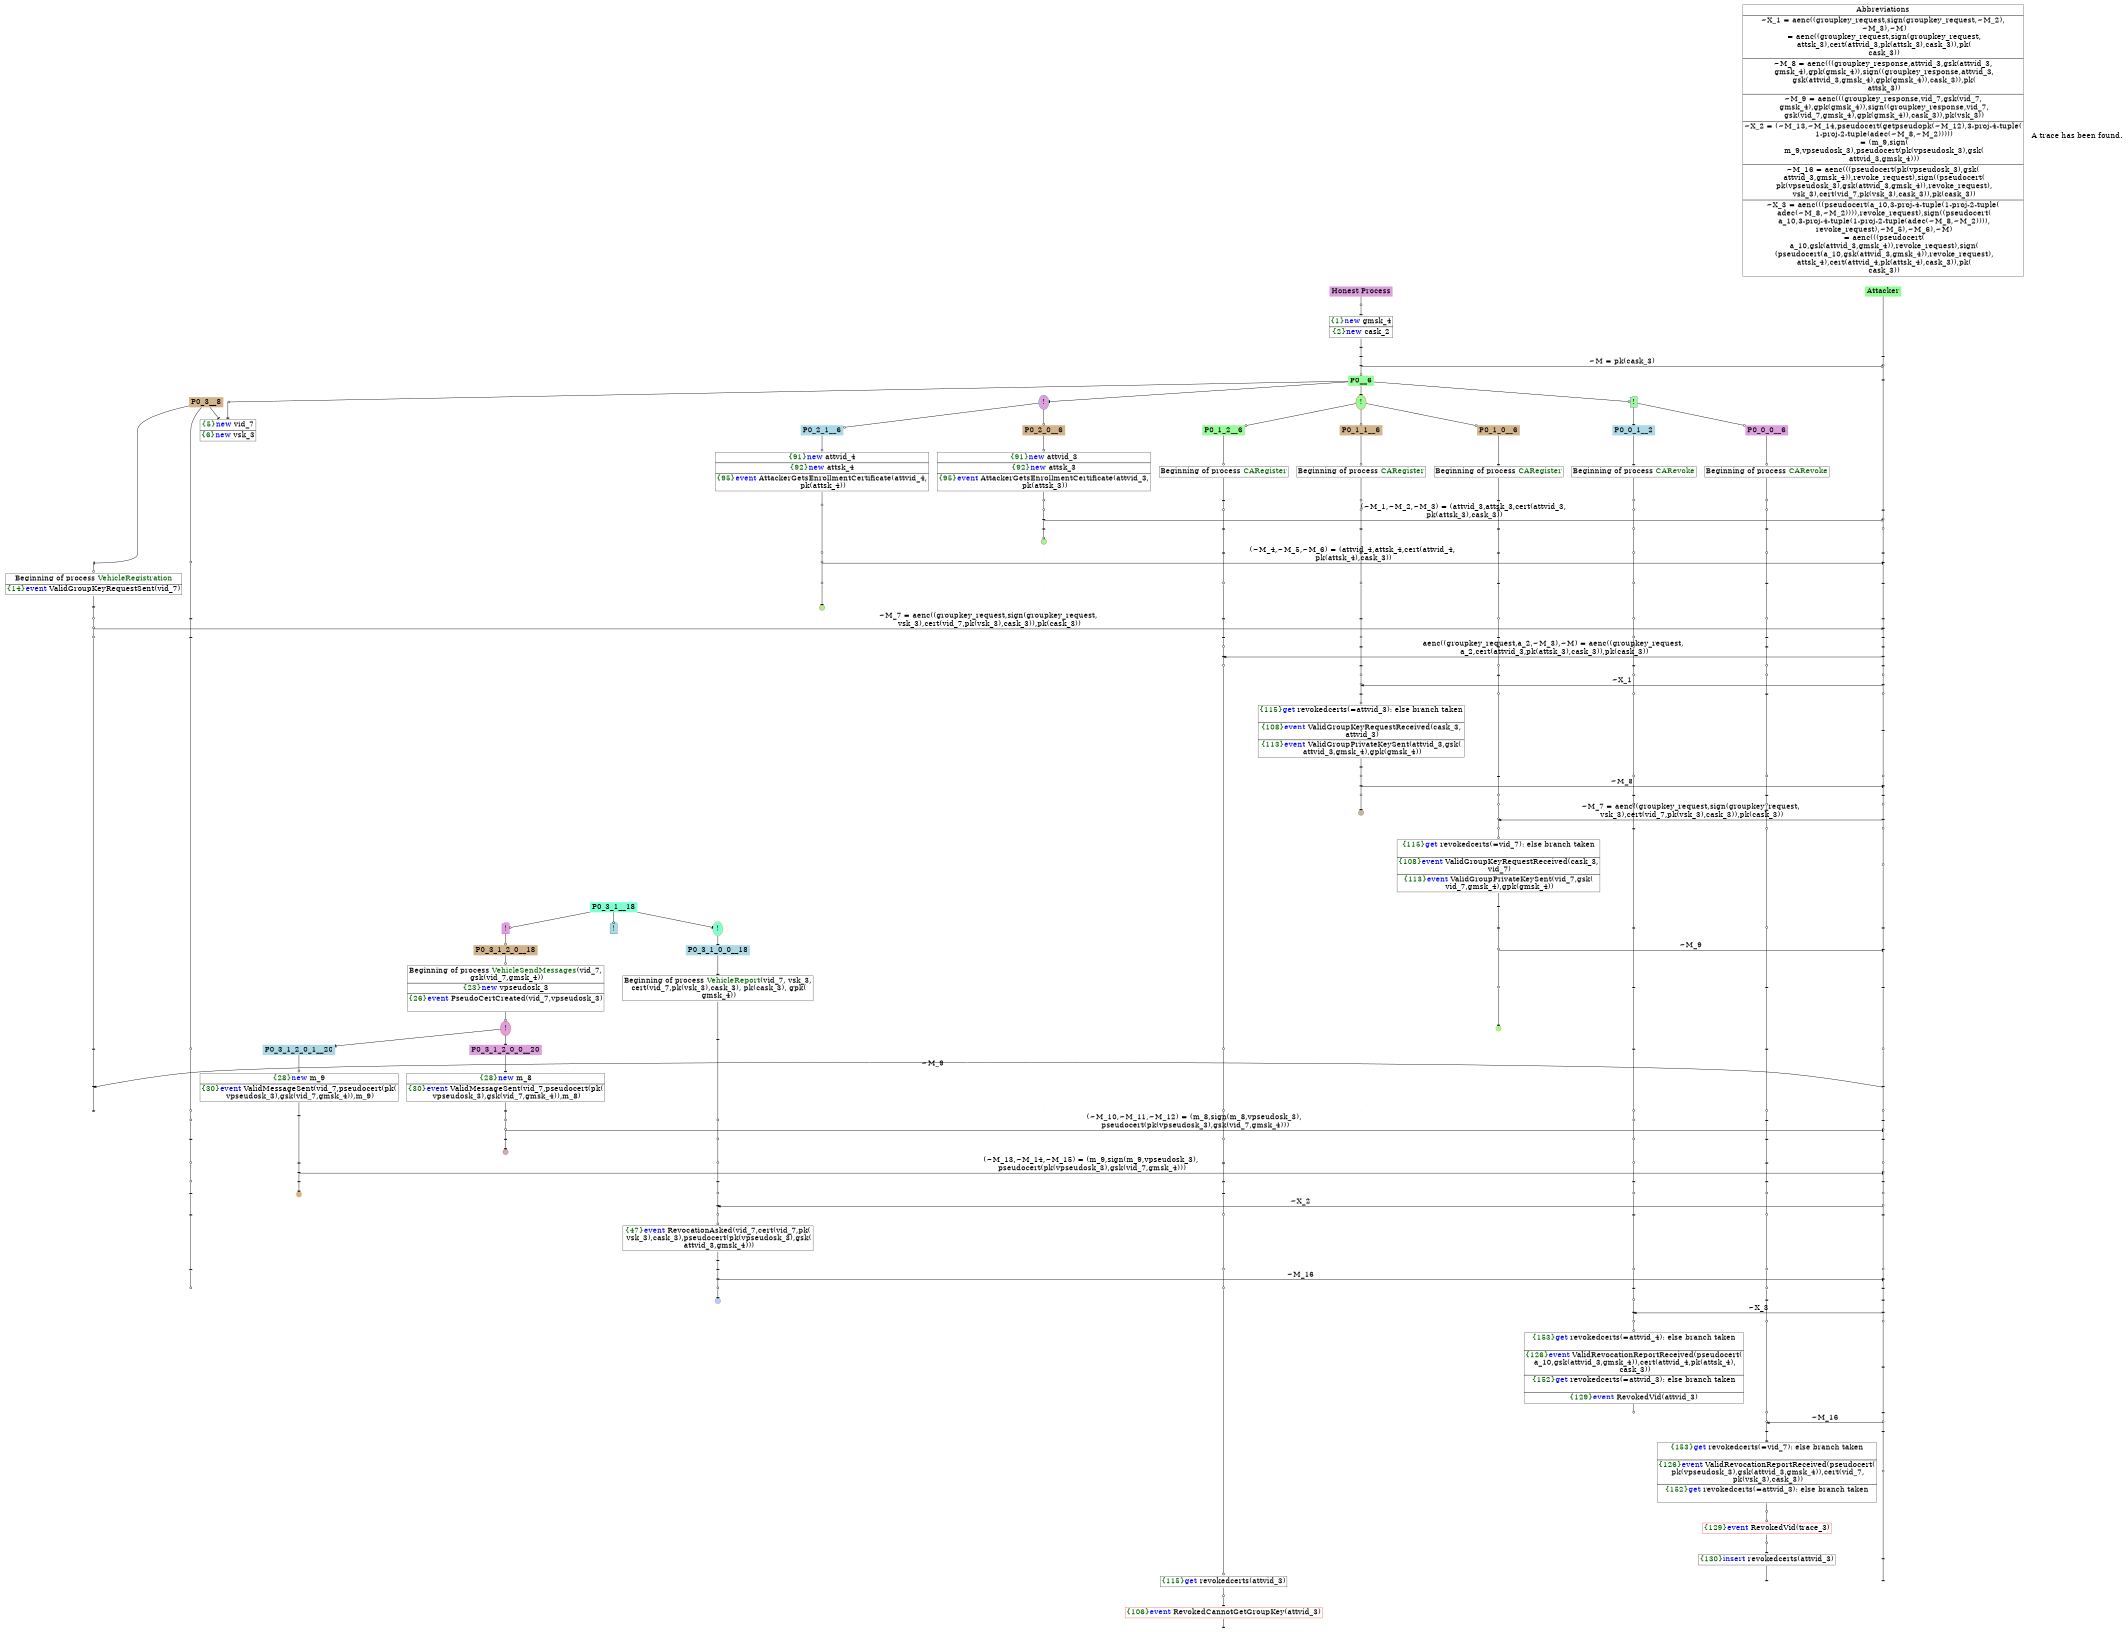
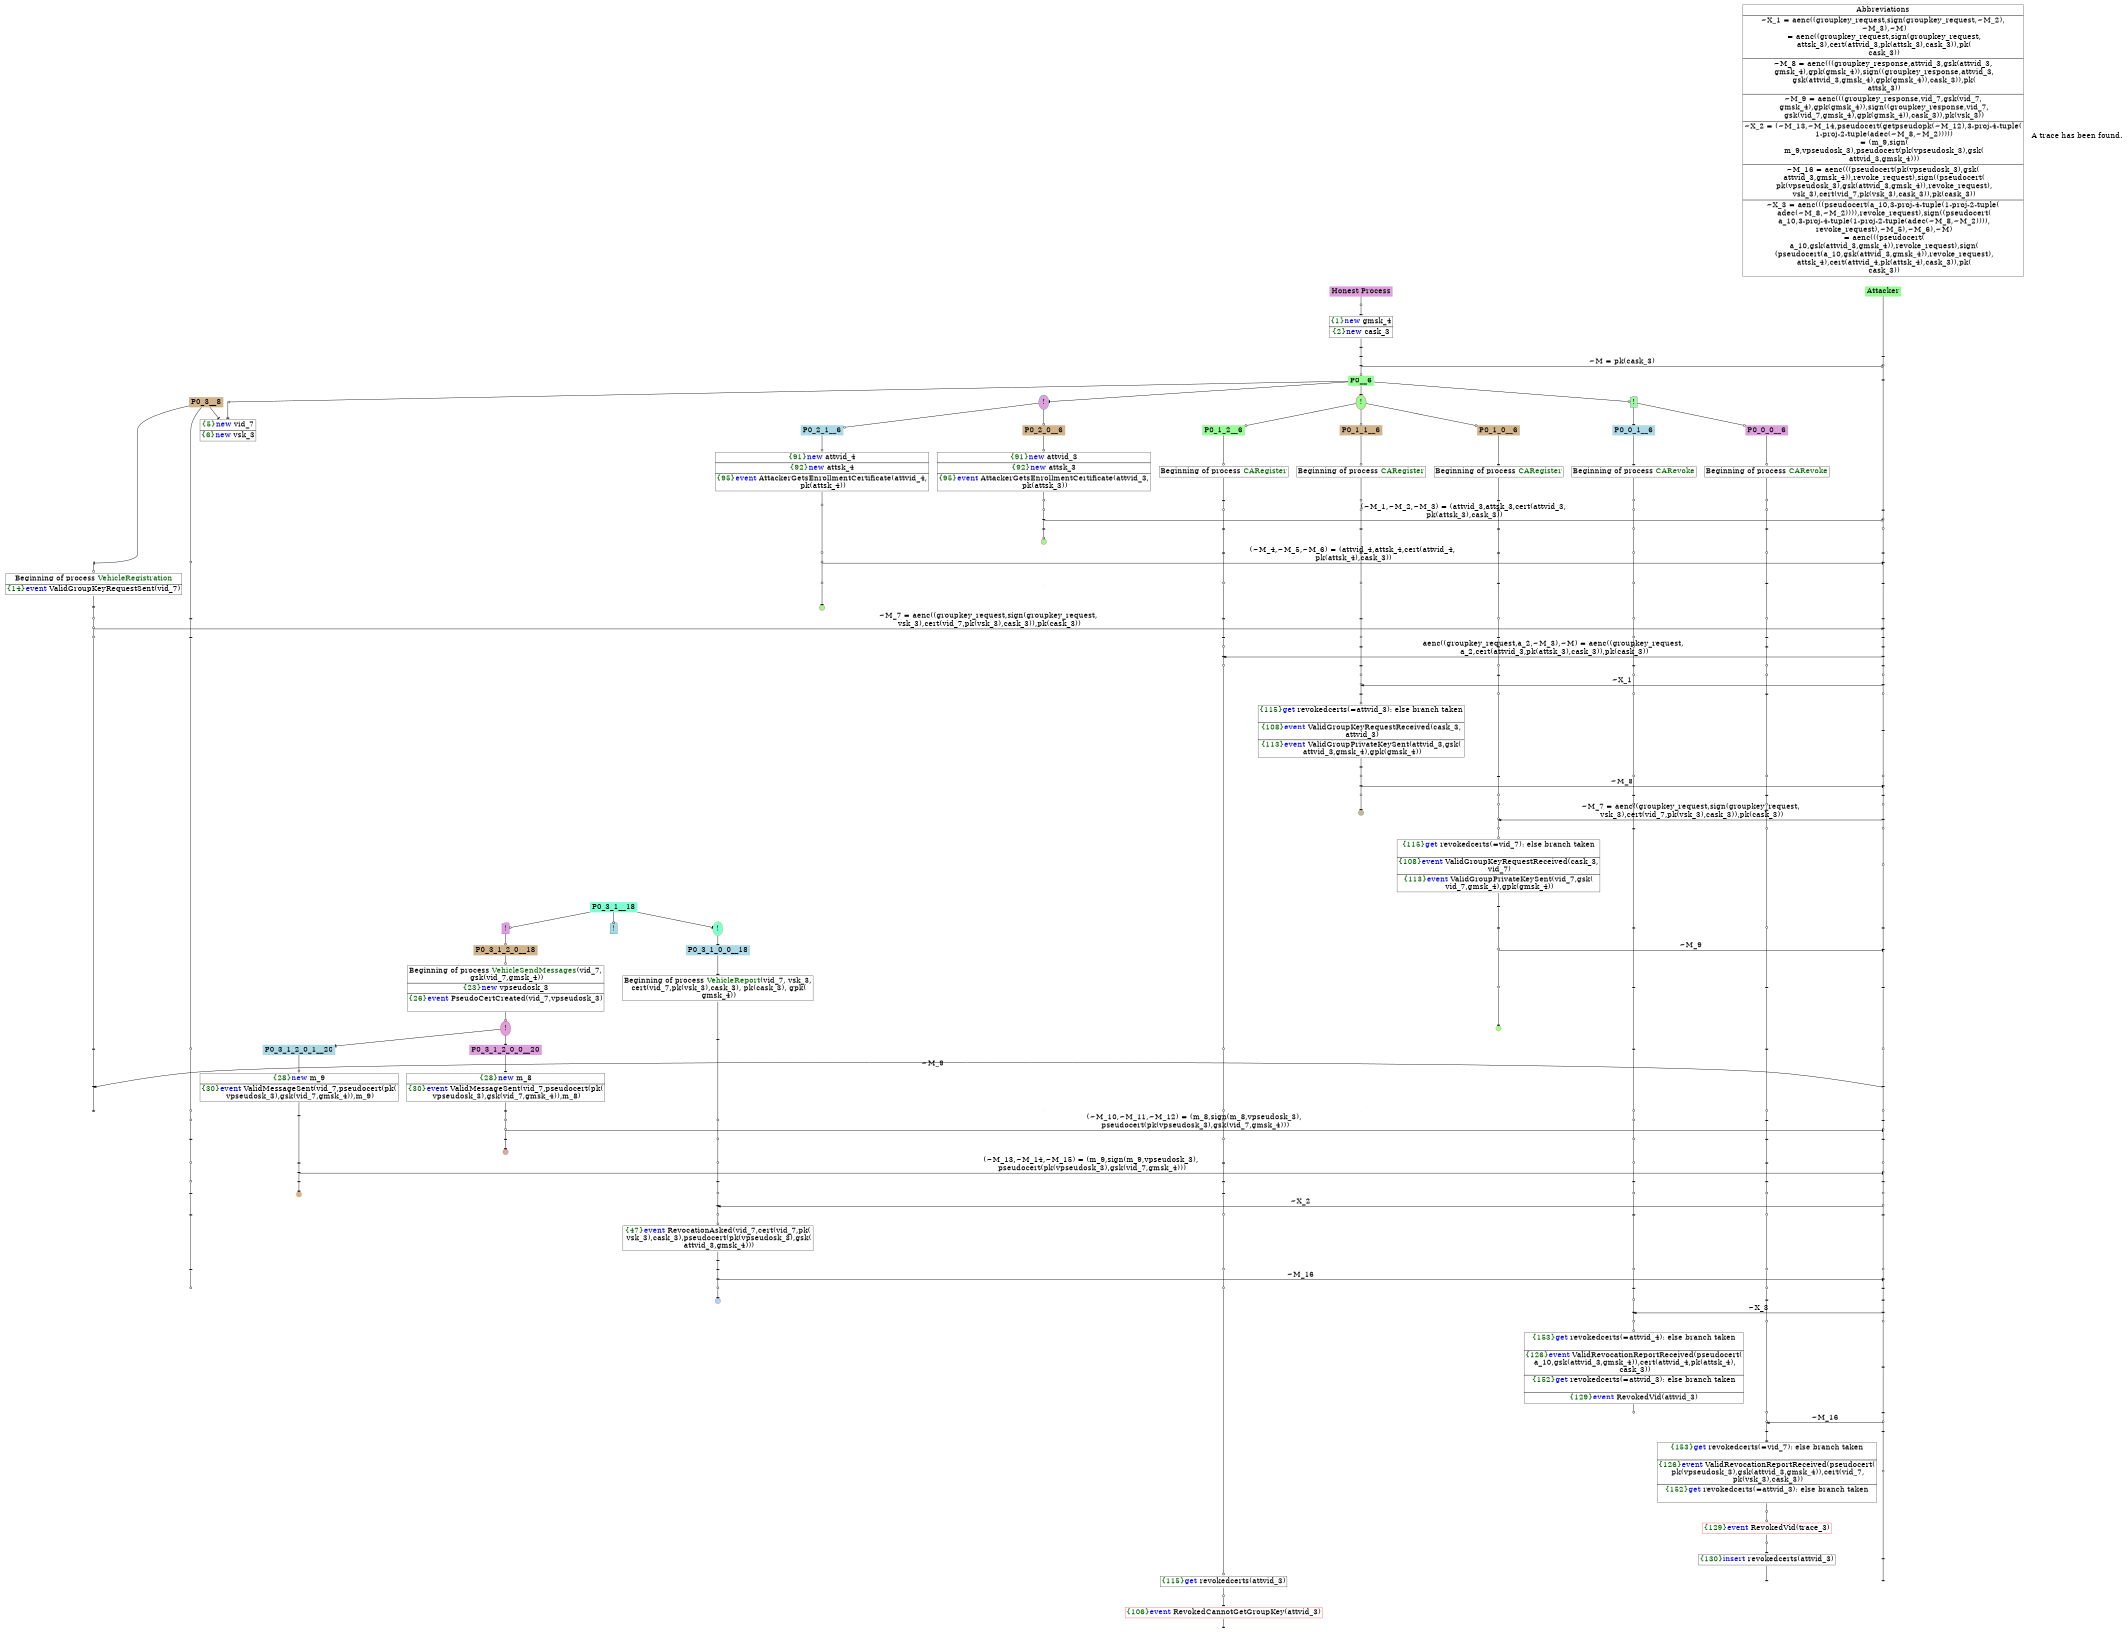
node "{1}": text "cask_2" -> "cask_3"
node "P0_0_1__2": label "P0_0_1__2" -> "P0_0_1__6"
